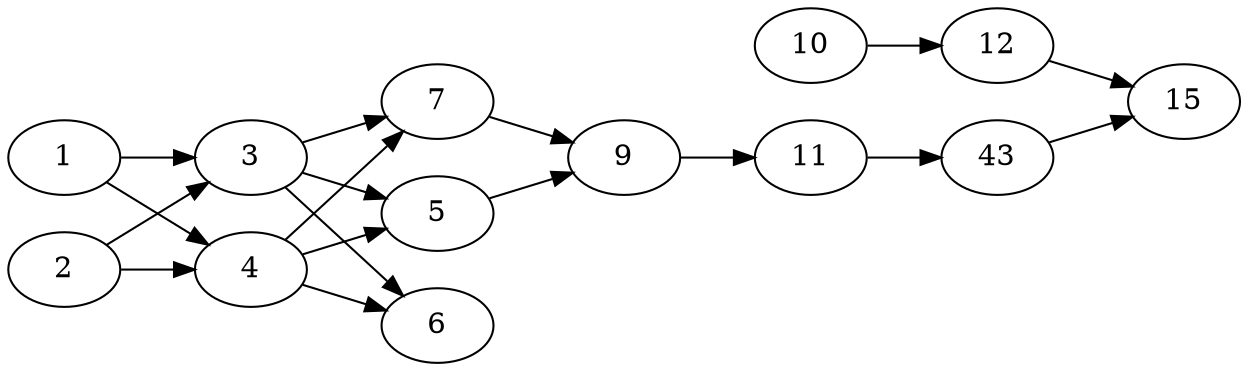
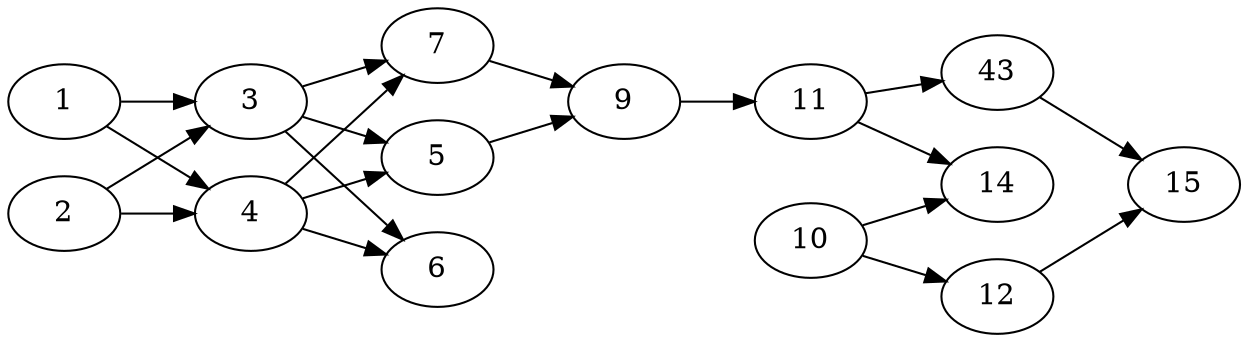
node "14": added
